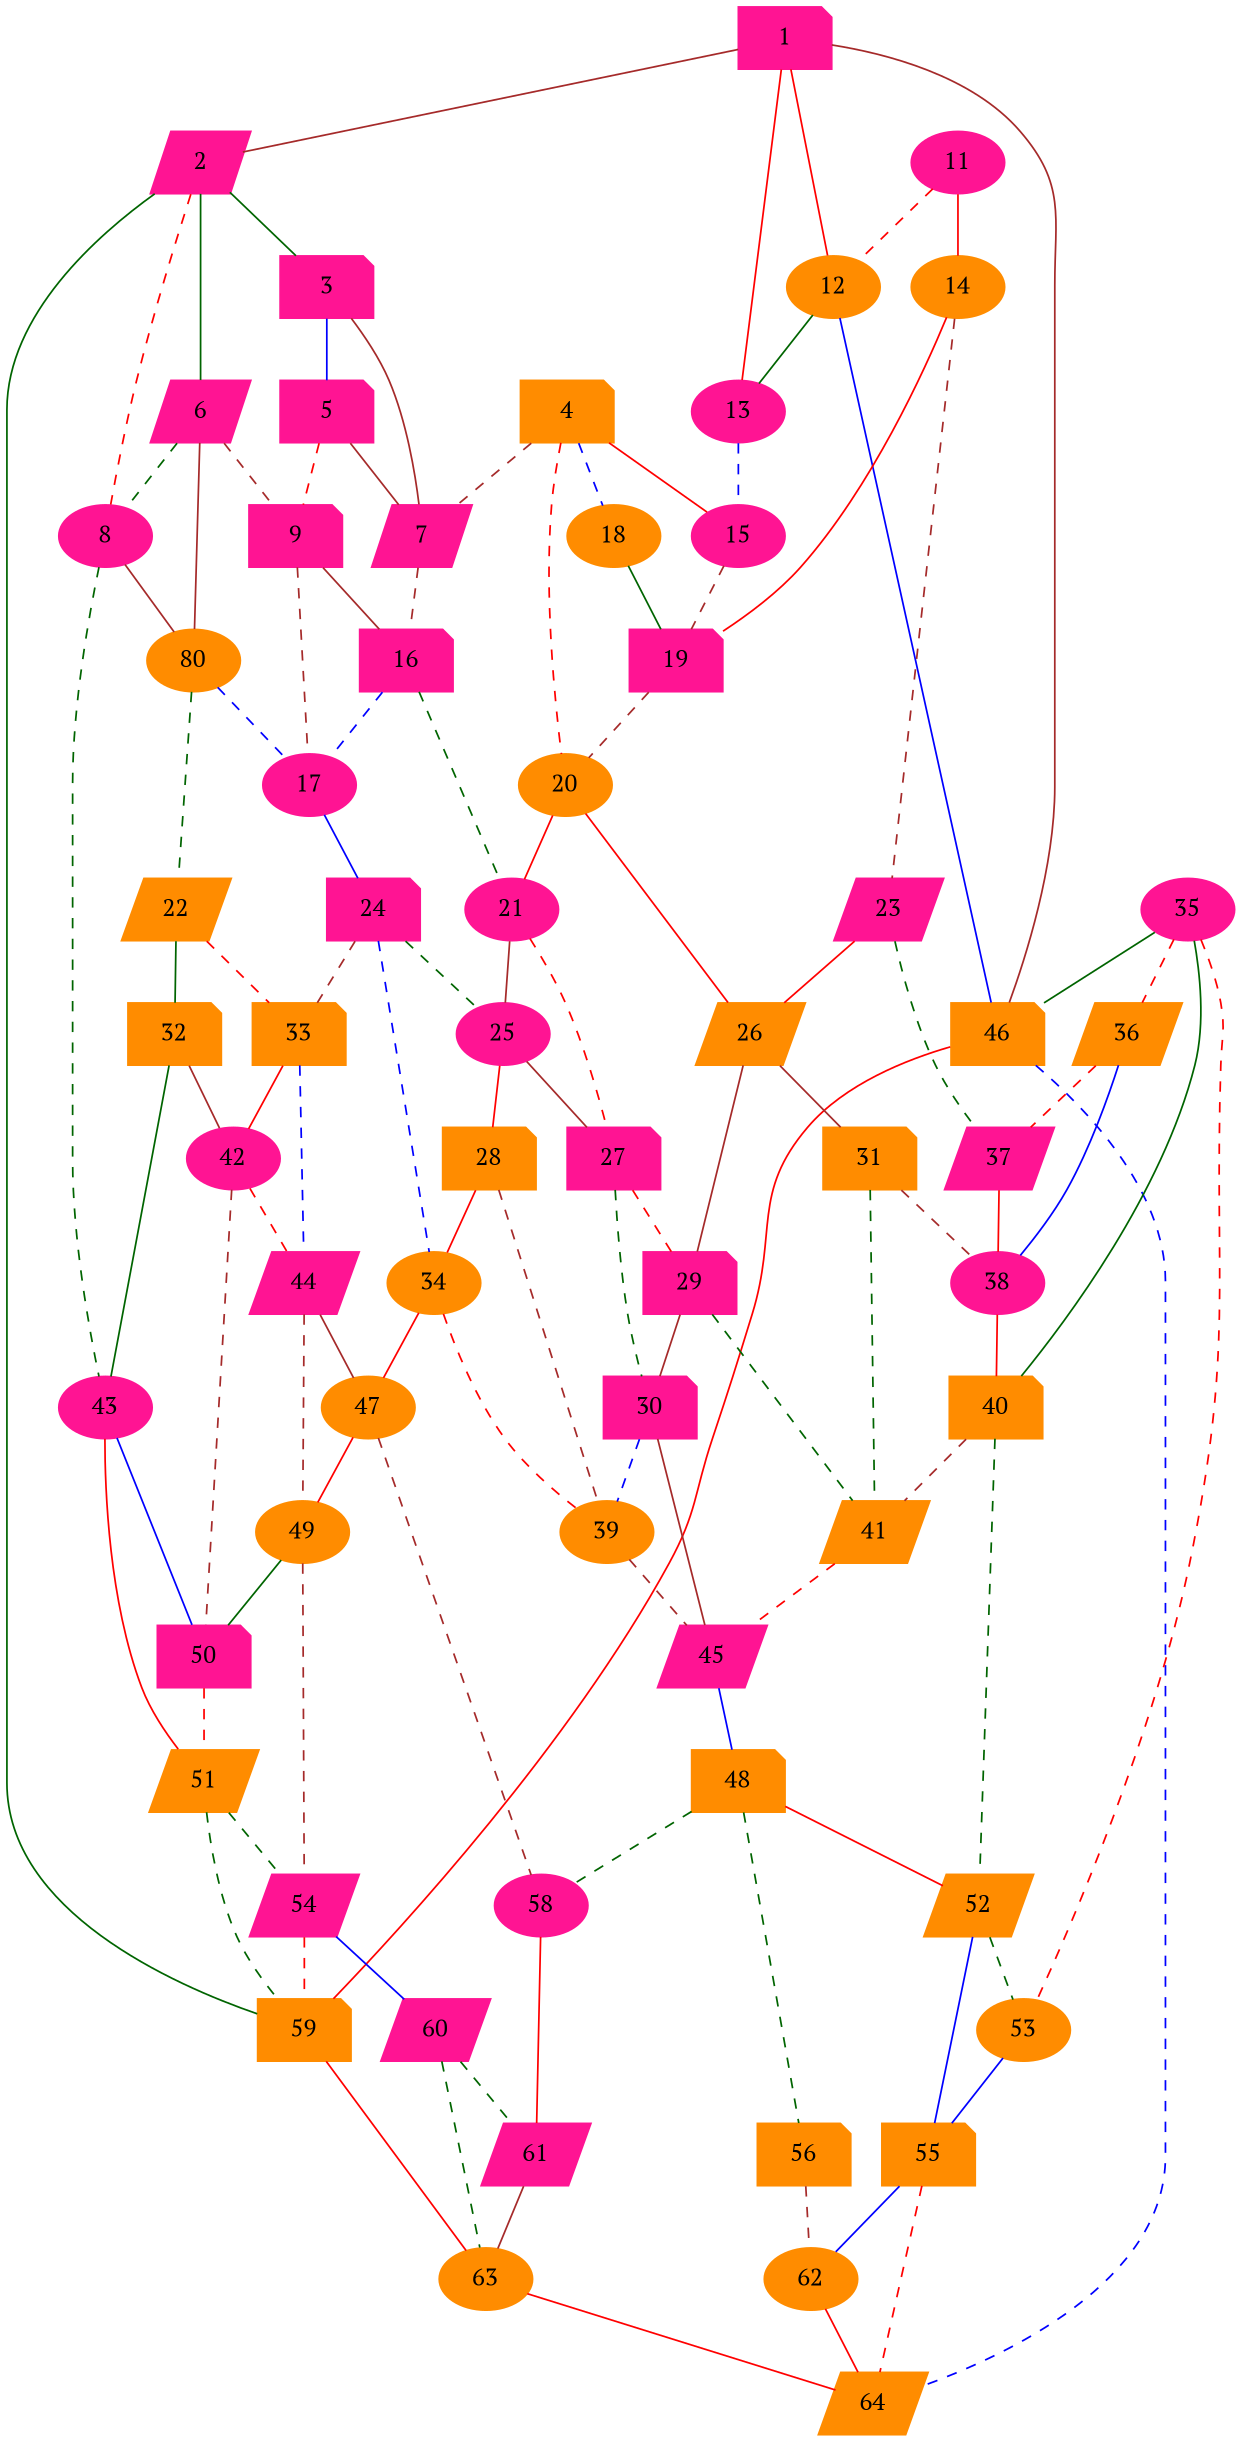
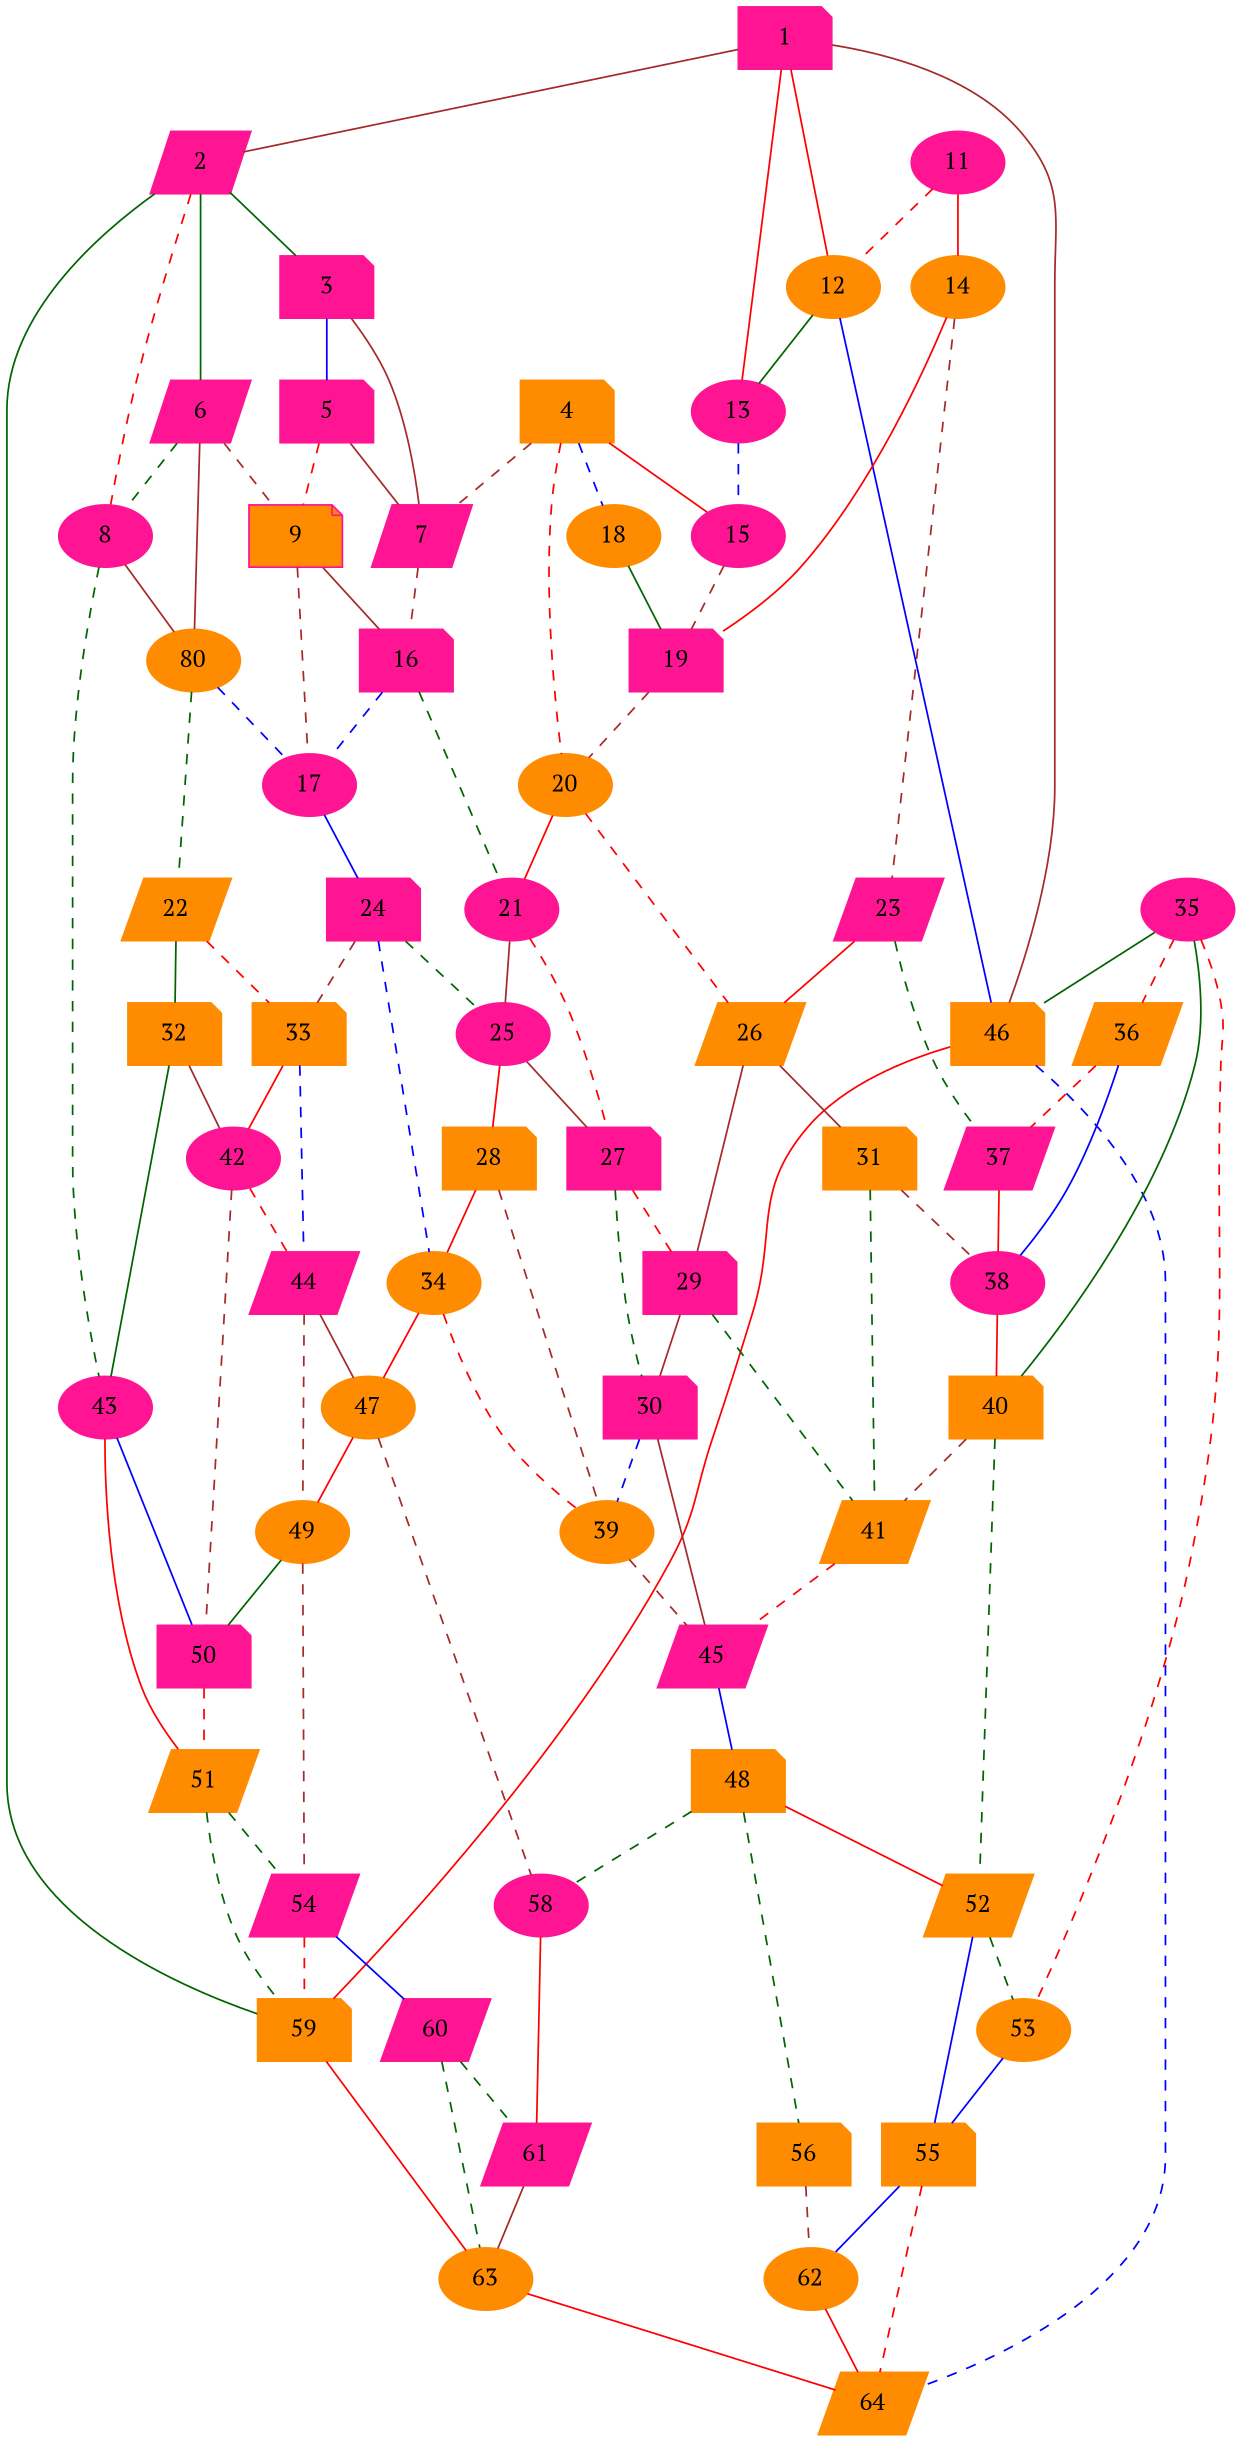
node "9": fillcolor deeppink -> darkorange
edge "20" -- "26": style solid -> dashed
